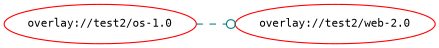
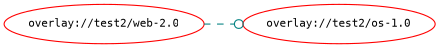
edge "overlay://test2/os-1.0" -> "overlay://test2/web-2.0": reversed
